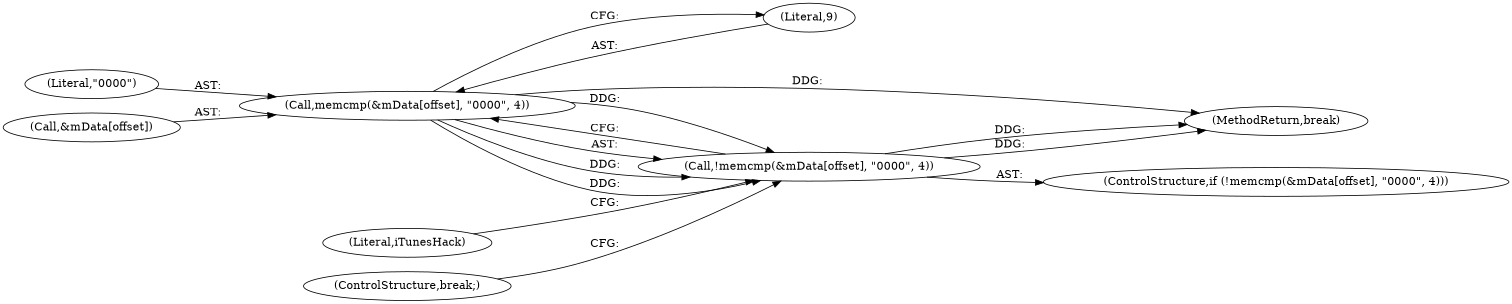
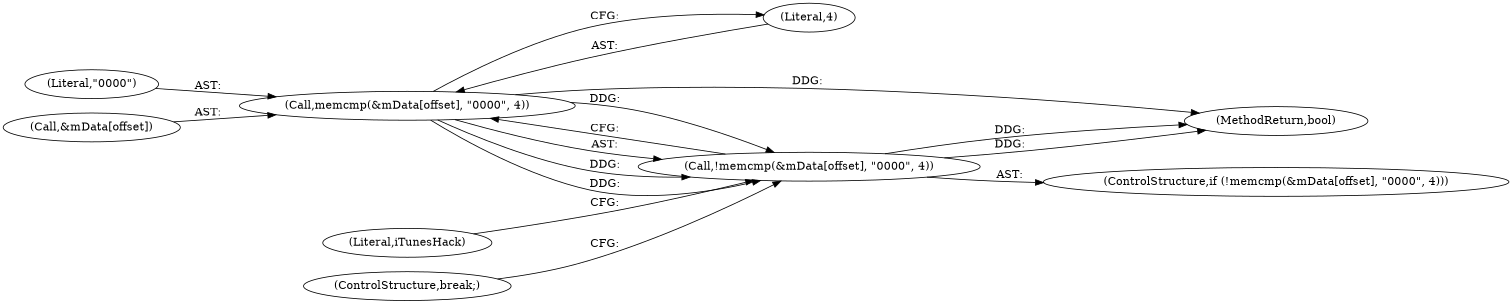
node "(Literal,9)": label "(Literal,9)" -> "(Literal,4)"
node "(MethodReturn,break)": label "(MethodReturn,break)" -> "(MethodReturn,bool)"
